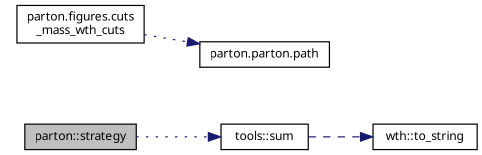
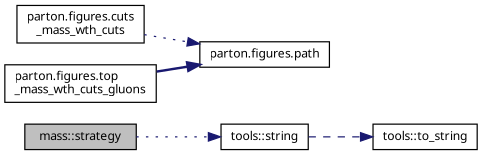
node "parton.parton.path": label "parton.parton.path" -> "parton.figures.path"
node "parton.figures.top _mass_wth_cuts_gluons": added
node "parton::strategy": label "parton::strategy" -> "mass::strategy"
node "tools::sum": label "tools::sum" -> "tools::string"
node "wth::to_string": label "wth::to_string" -> "tools::to_string"
